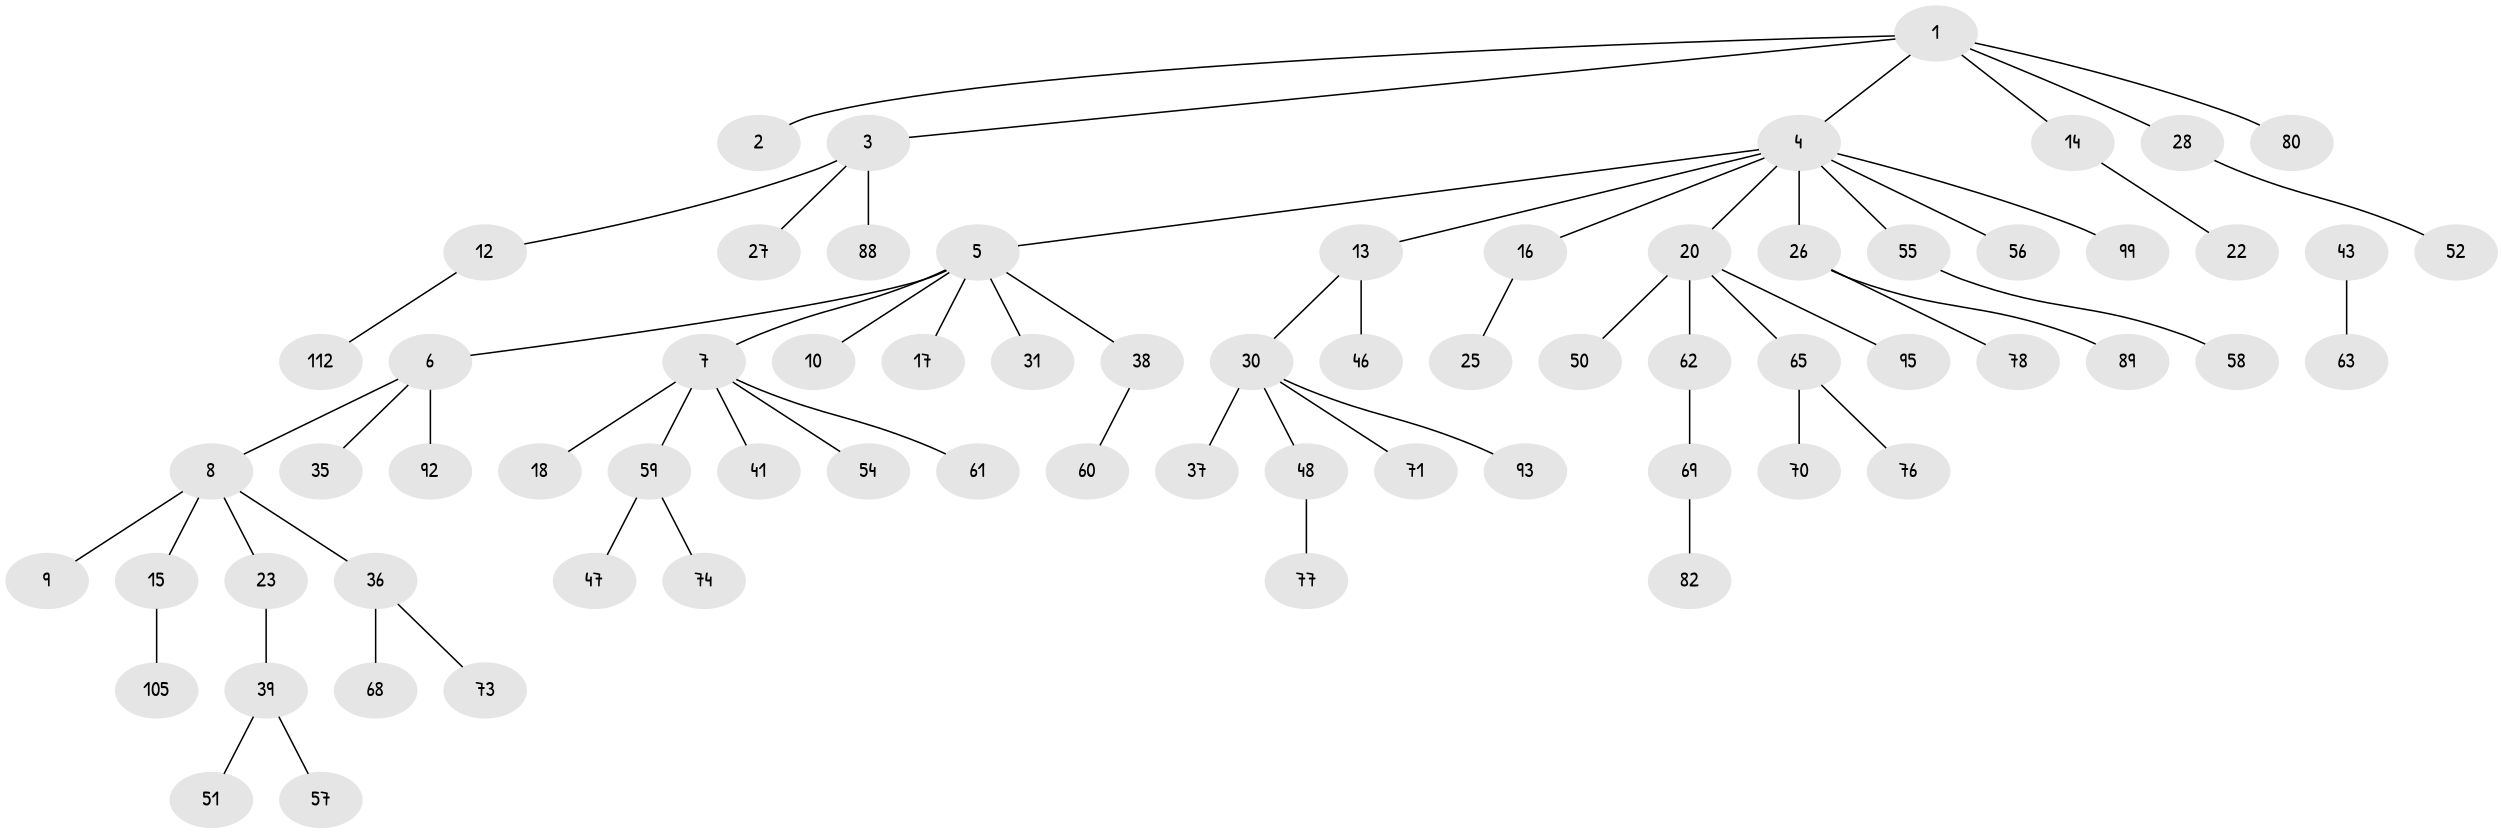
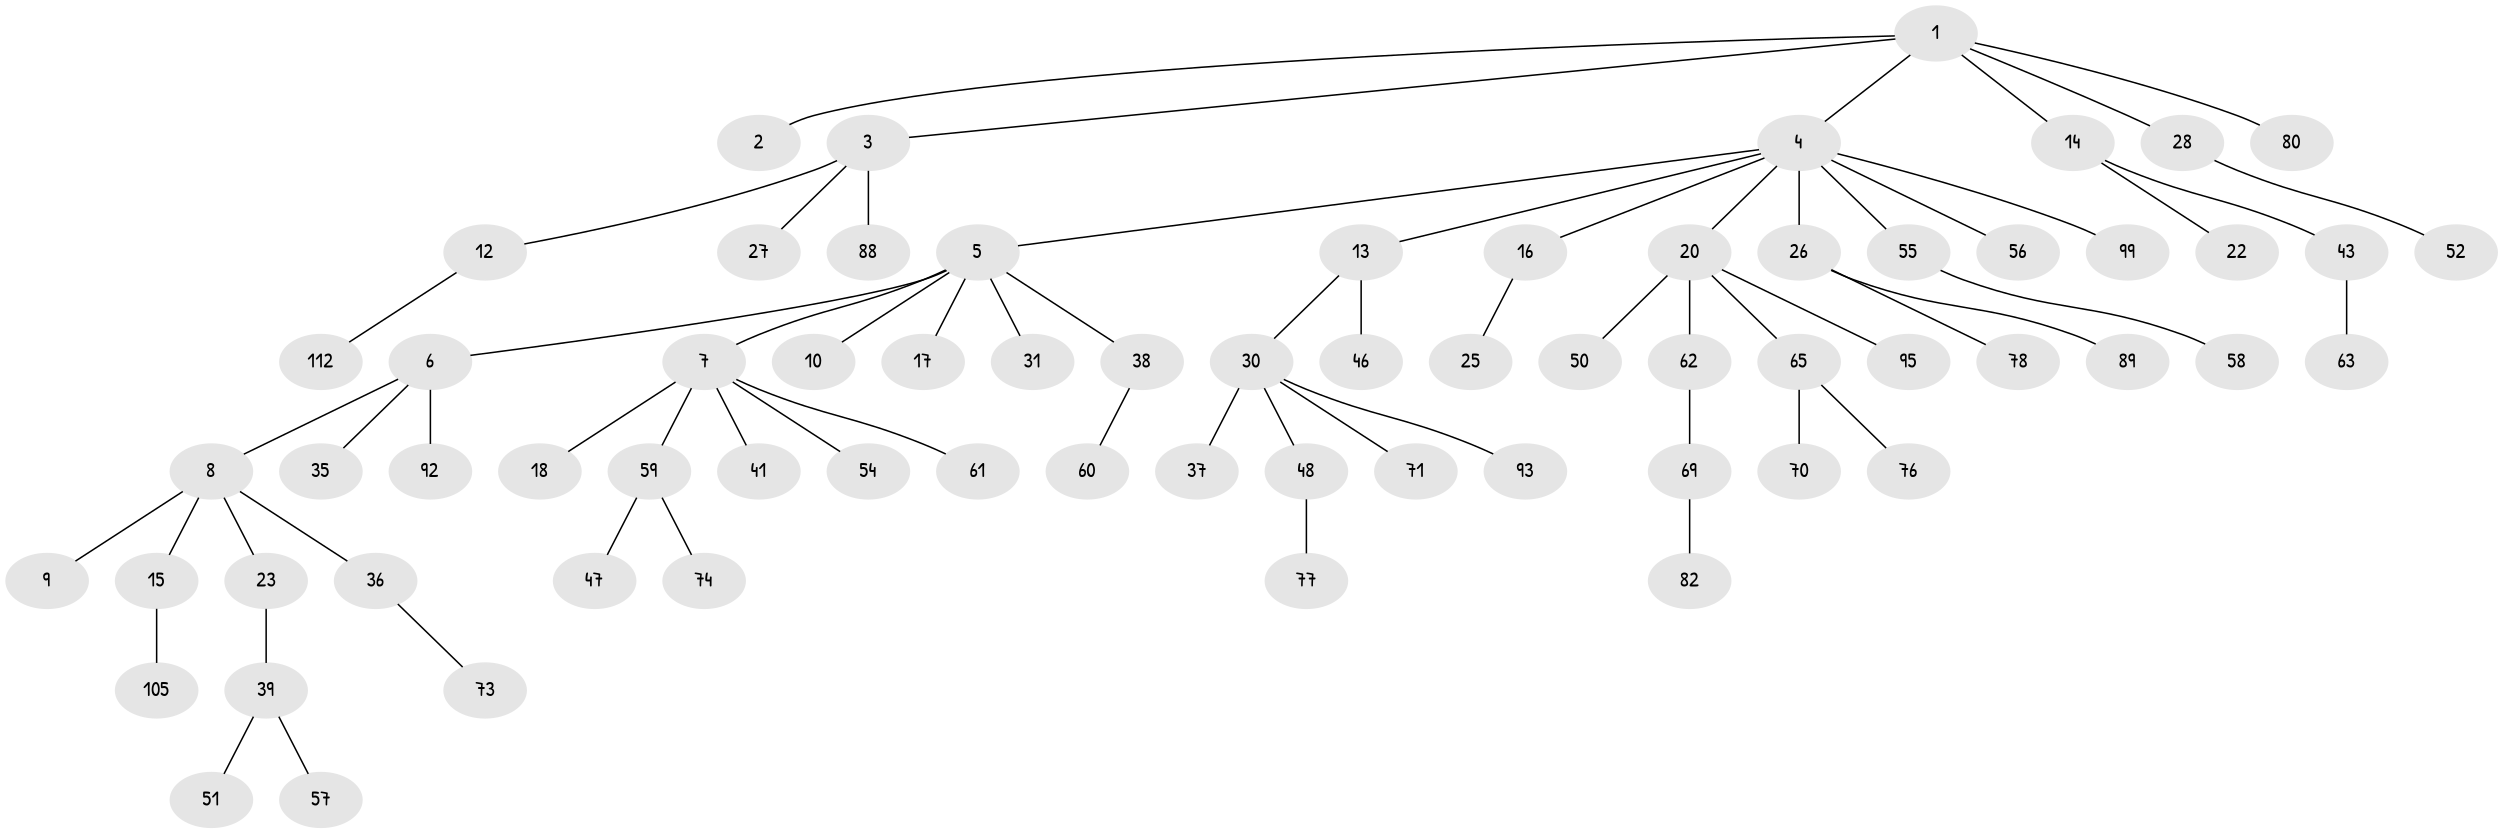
edge "14" -- "43": added
node "68": removed
